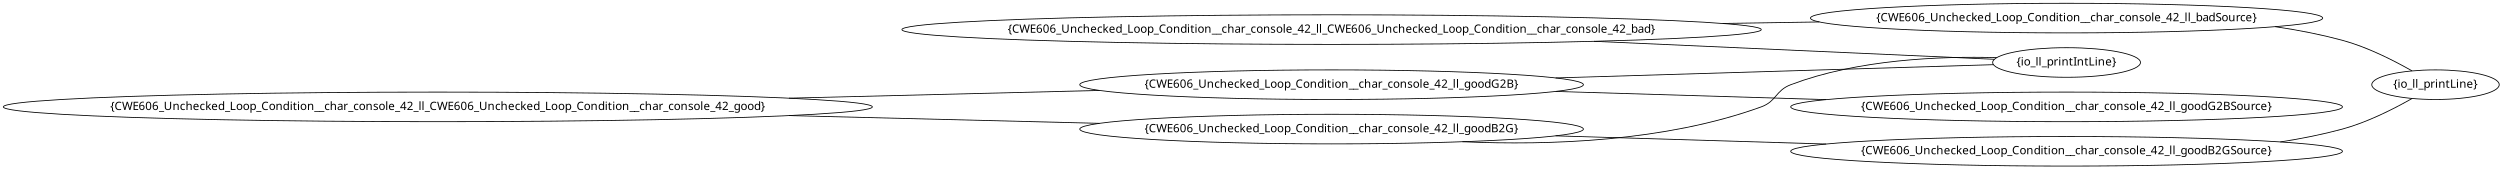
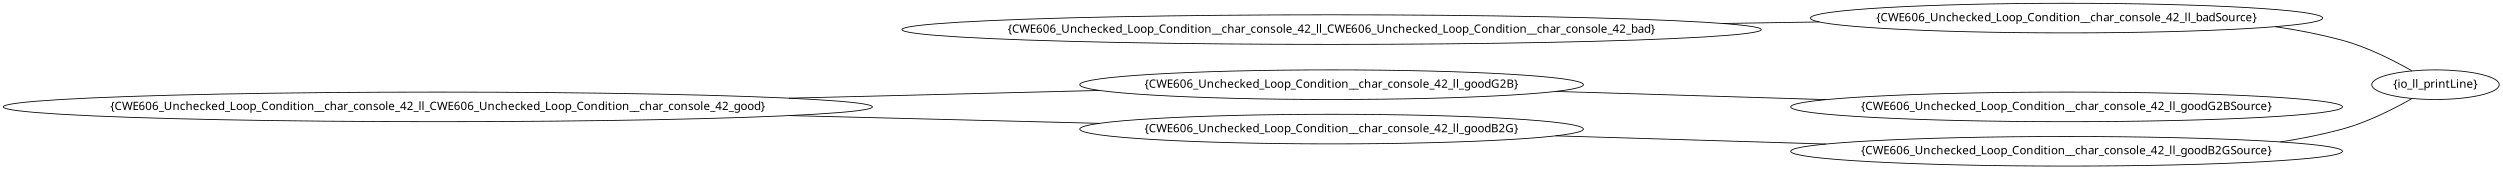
node "{io_ll_printIntLine}": removed
